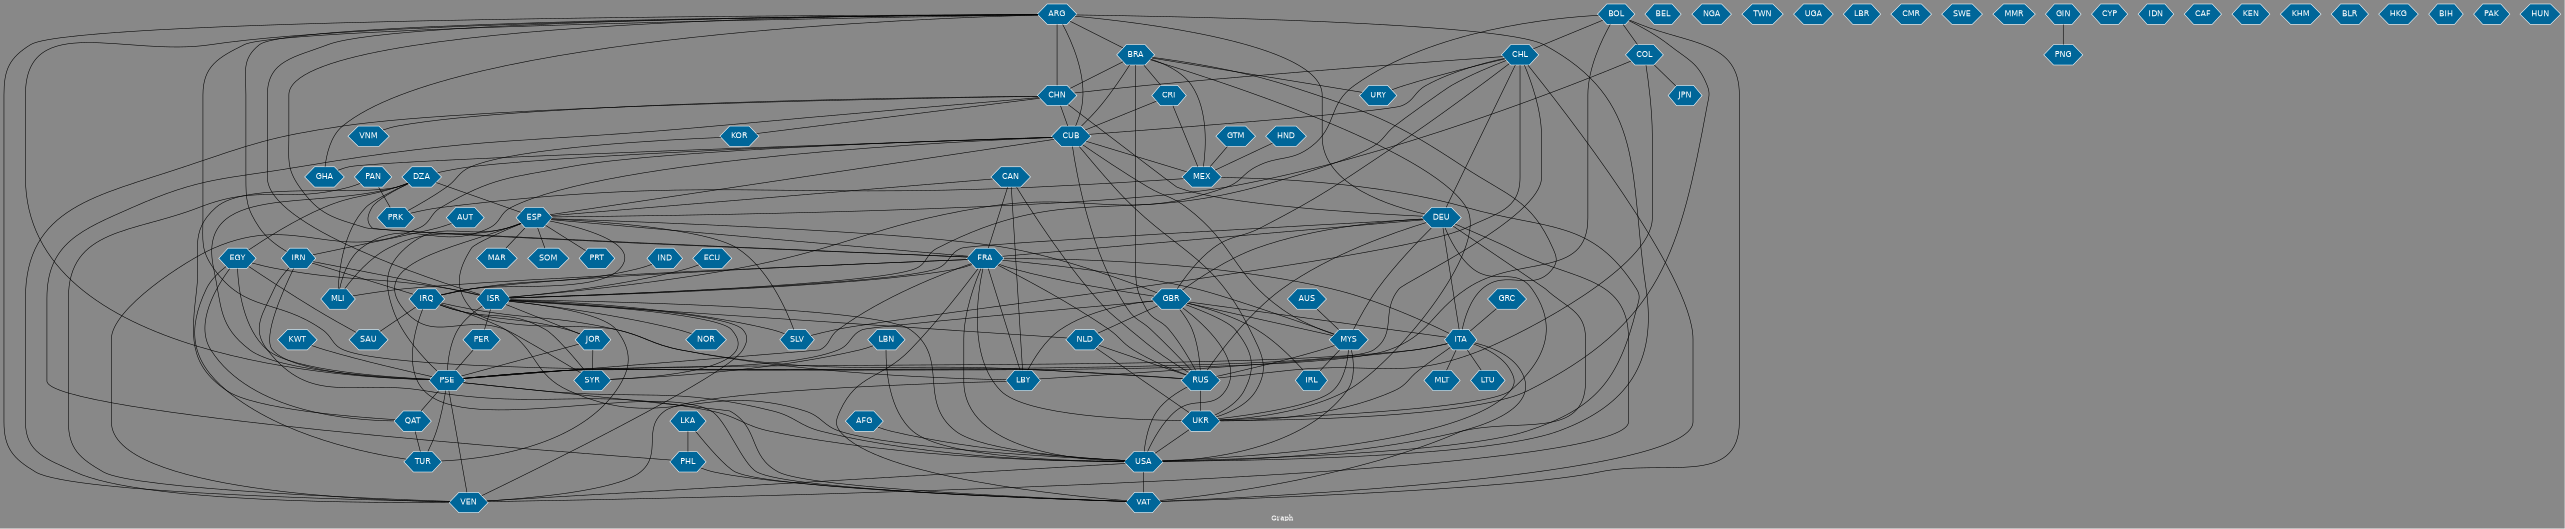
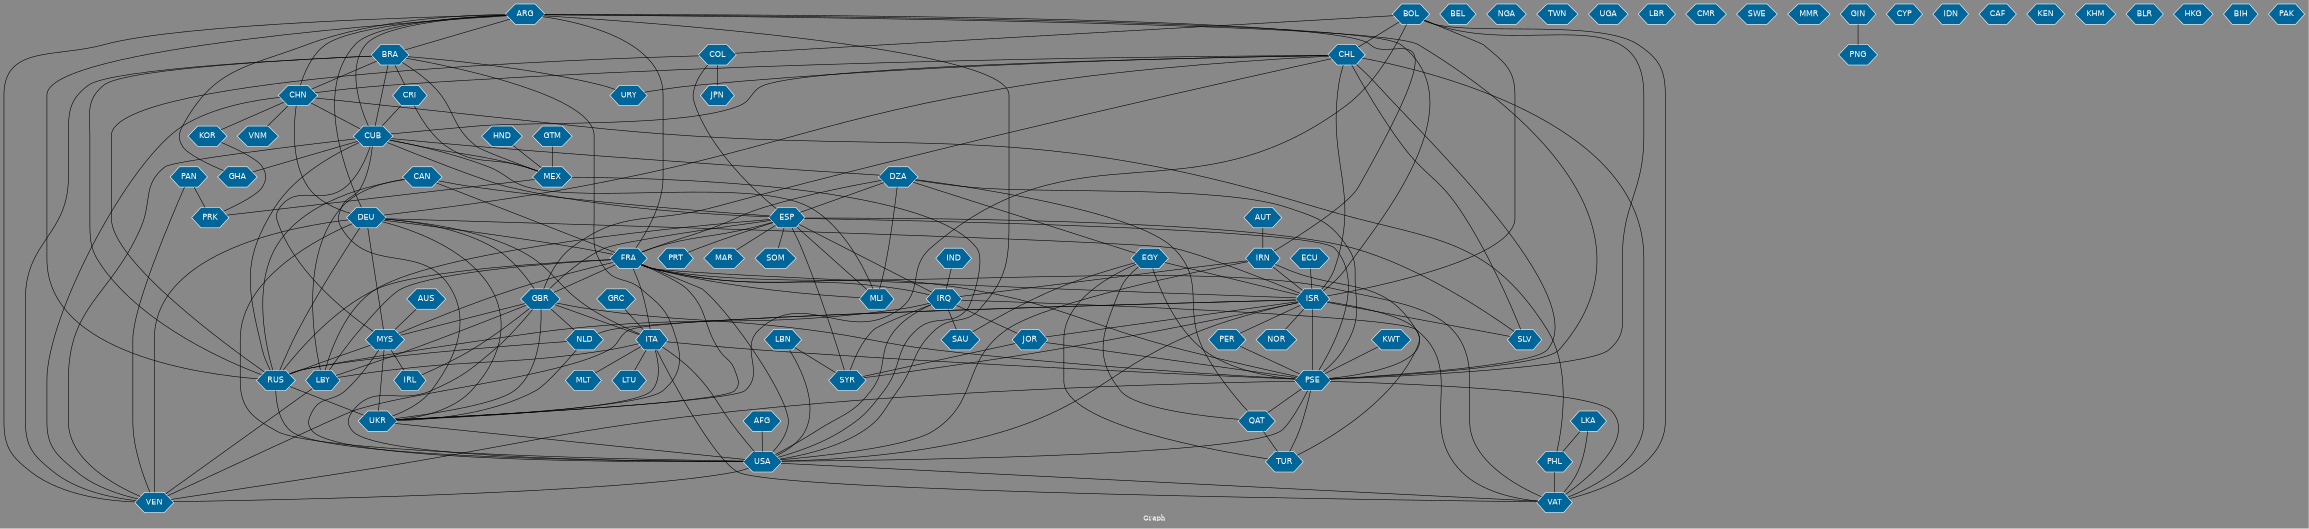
node "HUN": removed
edge "BRA" -- "ITA": now "BRA" -- "VEN"
edge "GBR" -- "RUS": removed
